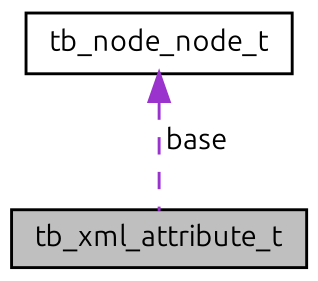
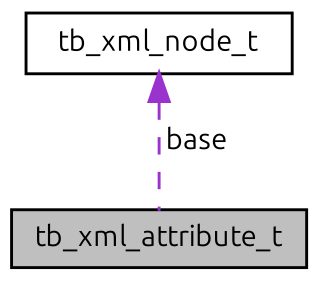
node "tb_node_node_t": label "tb_node_node_t" -> "tb_xml_node_t"
